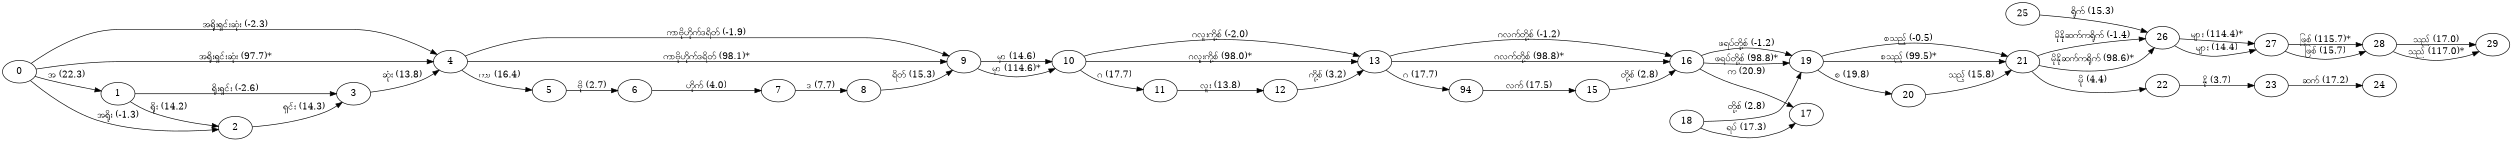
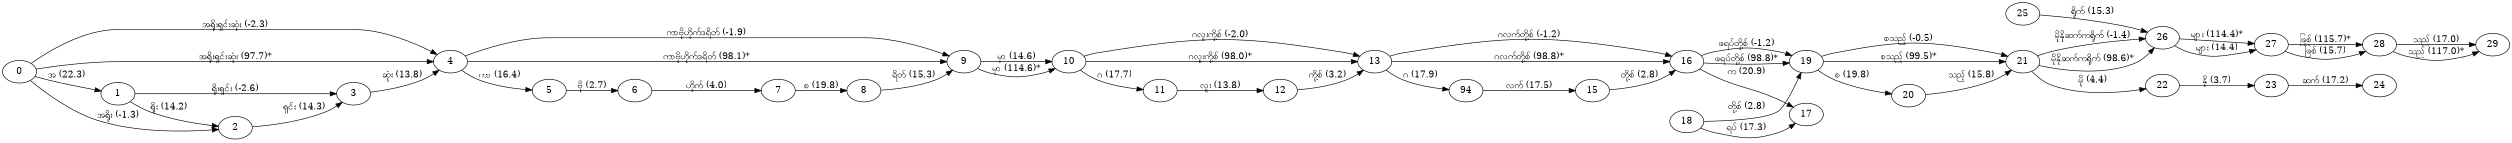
edge "13" -> "94": label "ဂ (17.7)" -> "ဂ (17.9)"
edge "7" -> "8": label "ဒ (7.7)" -> "စ (19.8)"
